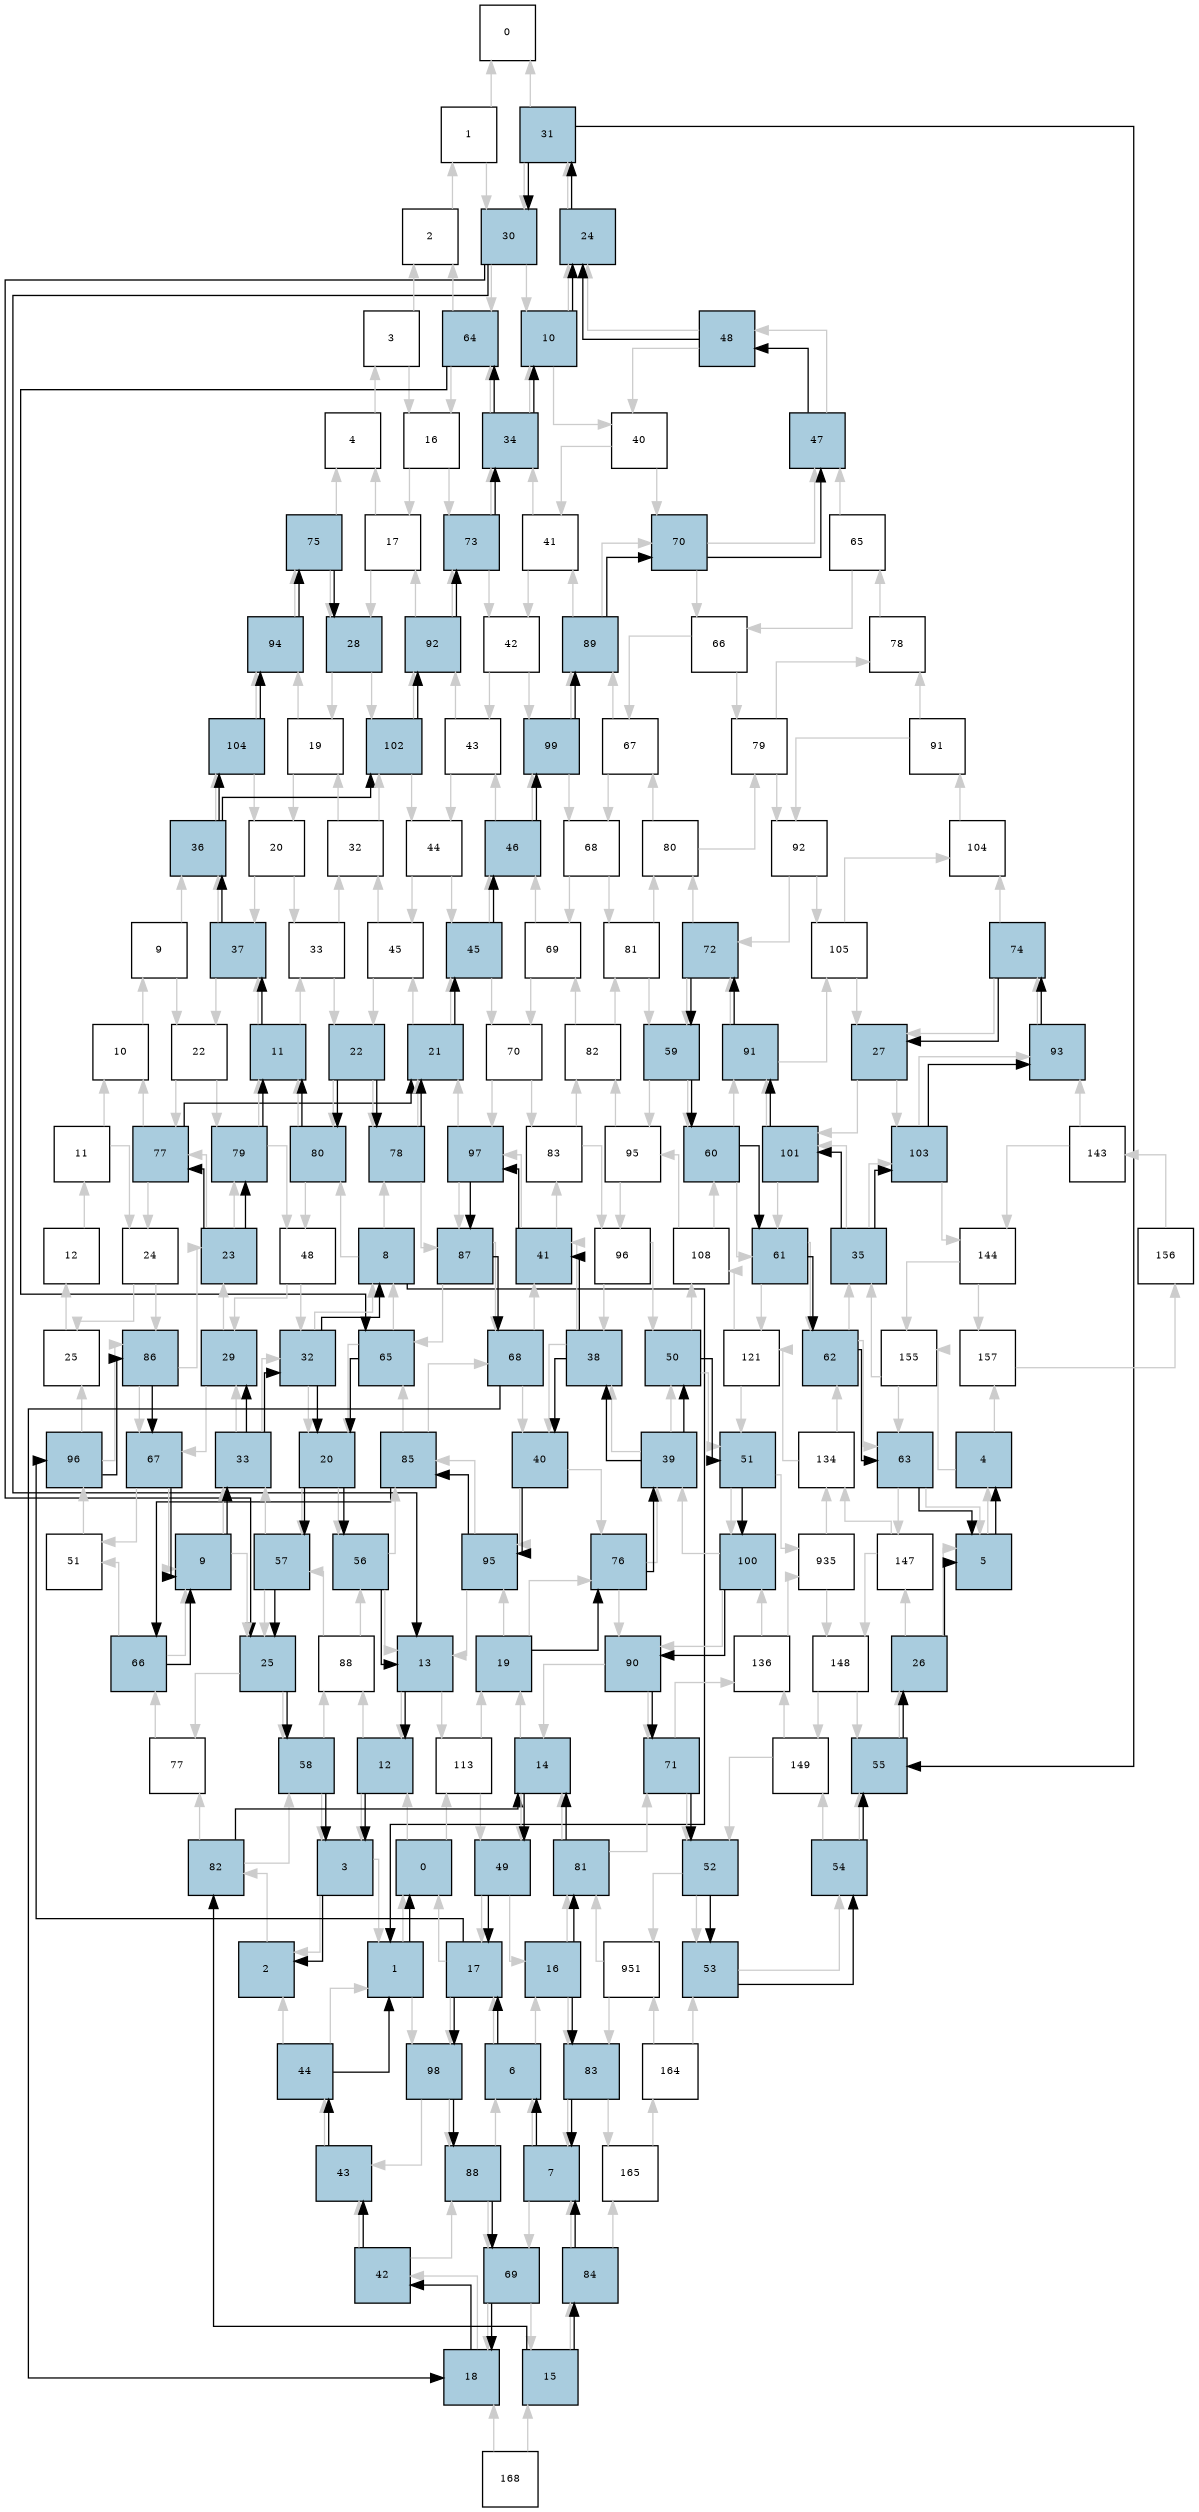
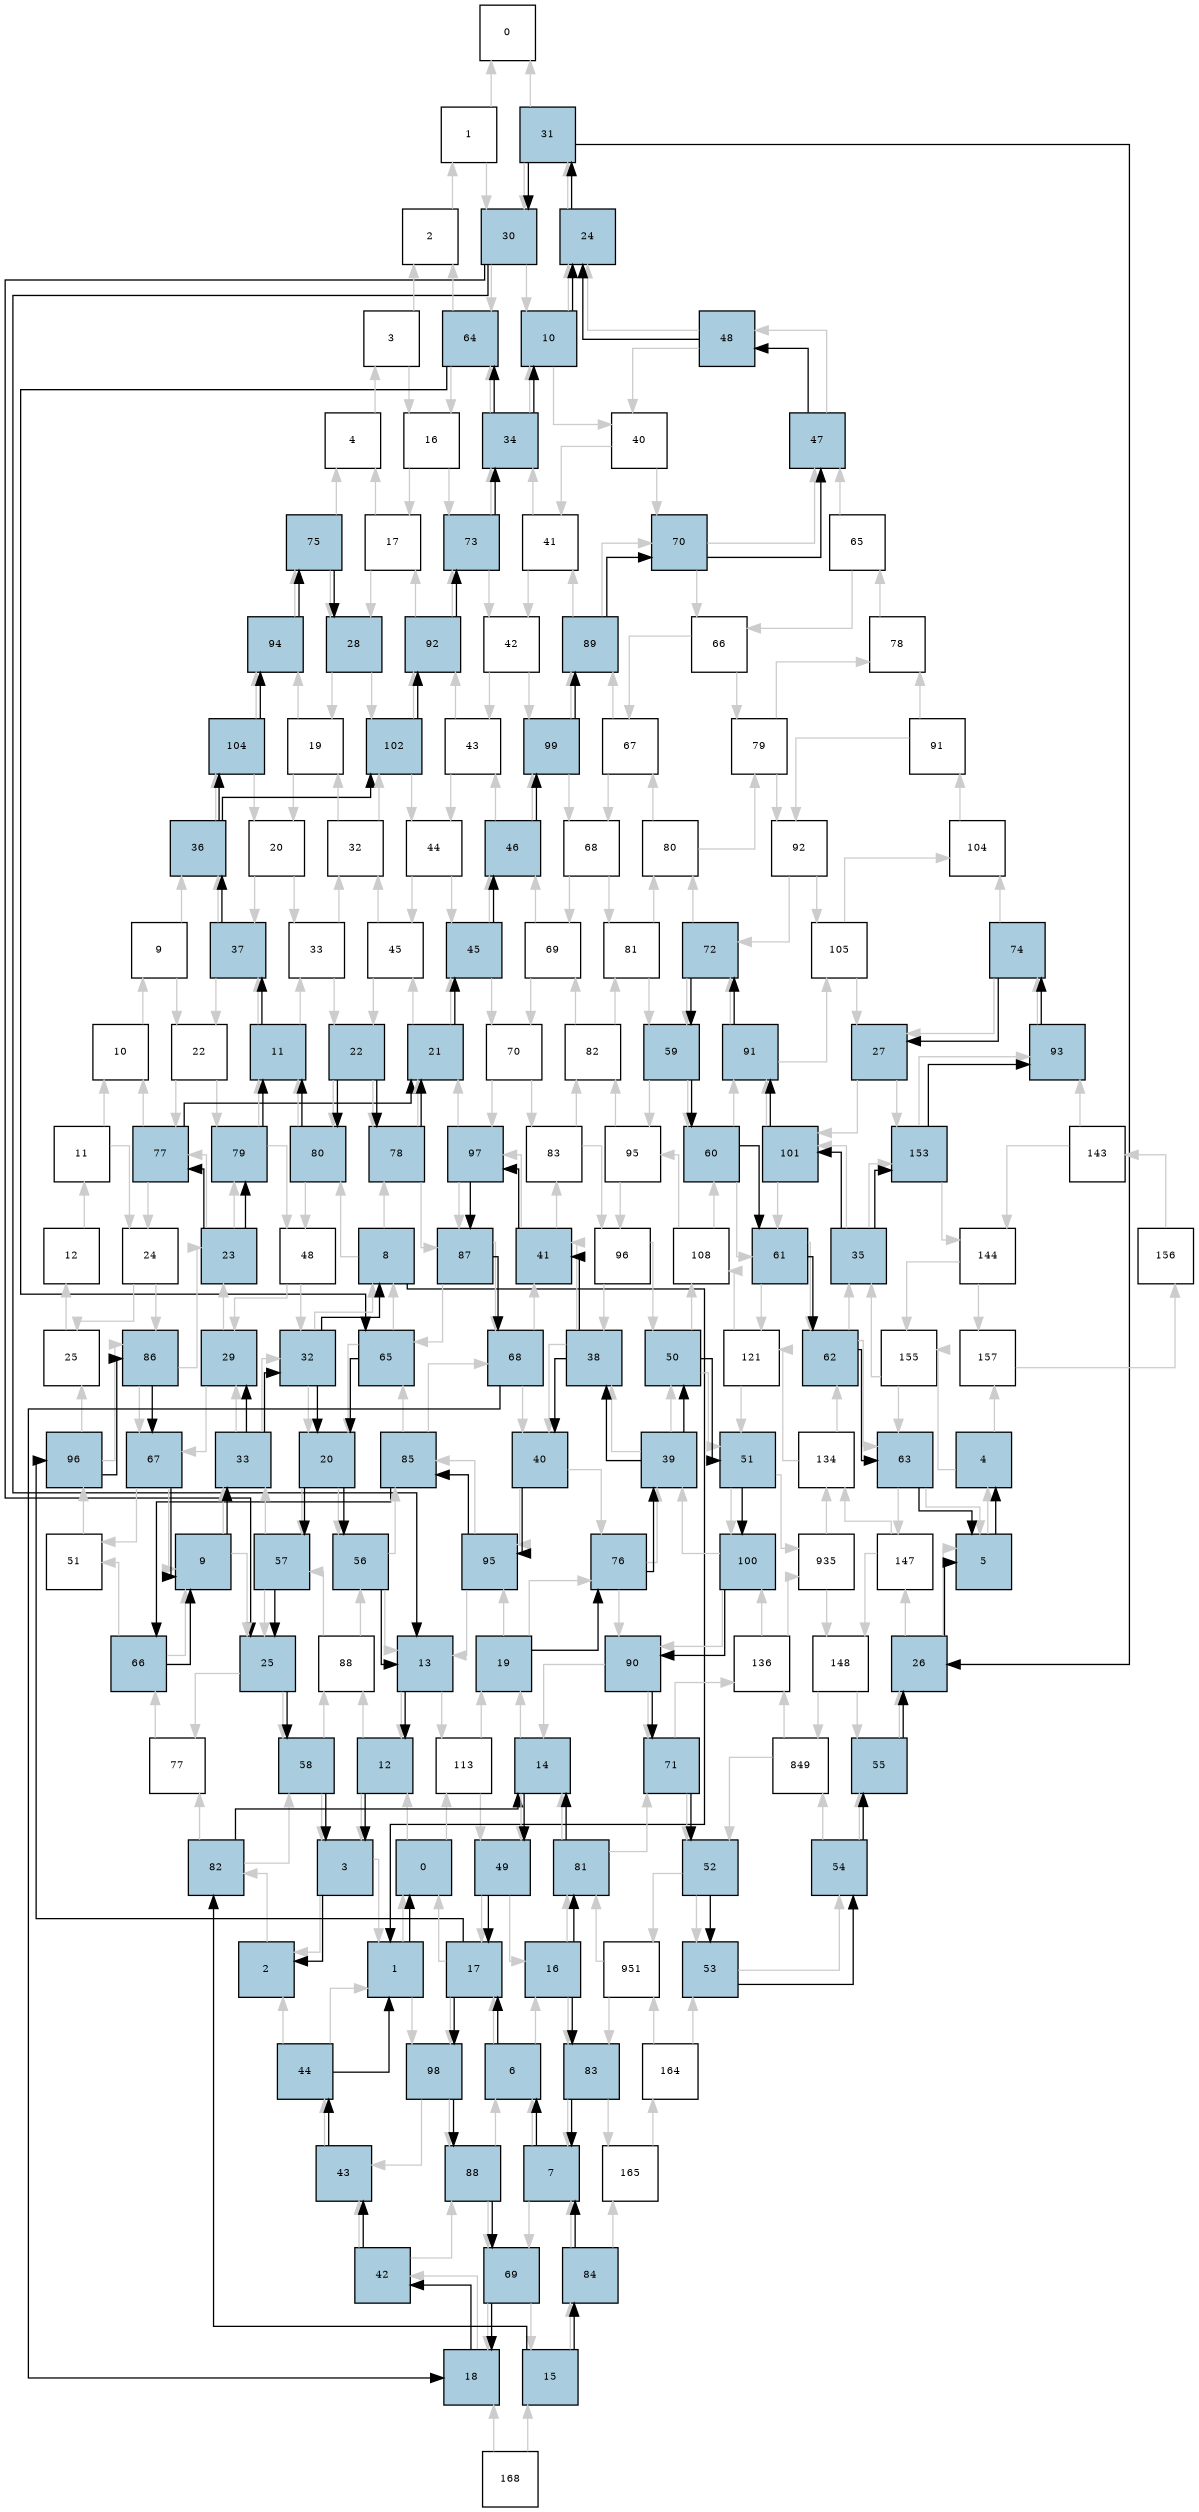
edge "31" -> "55": now "31" -> "26"
node "103": label "103" -> "153"
node "149": label "149" -> "849"
